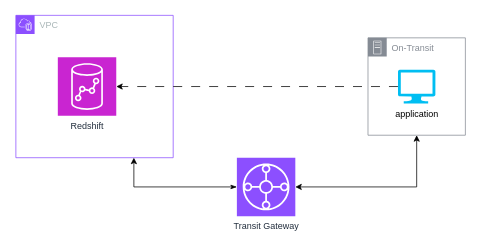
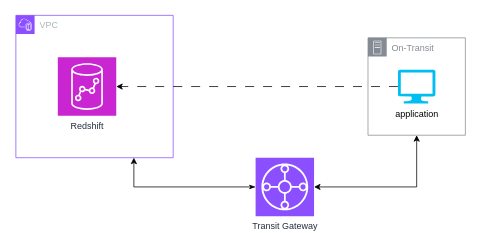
node "Transit Gateway": moved (266, 187) -> (285, 187)
